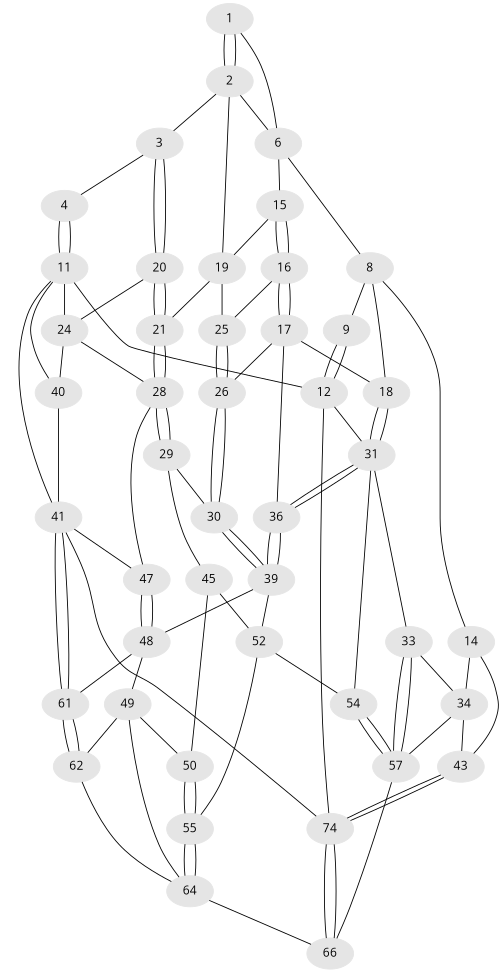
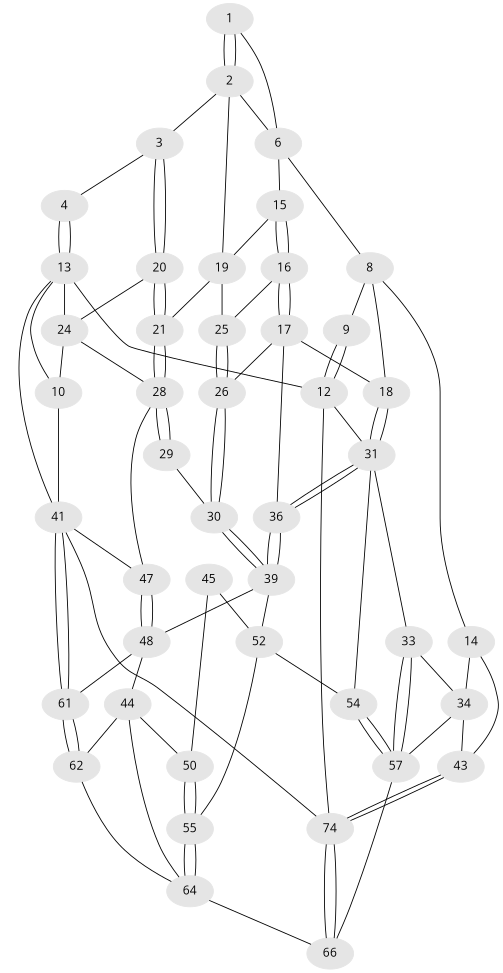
node "11": label "11" -> "13"
node "40": label "40" -> "10"
edge "29" -- "45": removed
node "49": label "49" -> "44"
